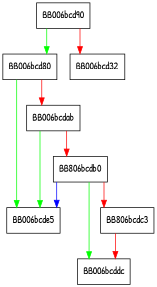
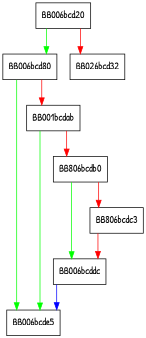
node "BB006bcd90": label "BB006bcd90" -> "BB006bcd20"
node "BB006bcd32": label "BB006bcd32" -> "BB026bcd32"
node "BB006bcdab": label "BB006bcdab" -> "BB001bcdab"
edge "BB806bcdb0" -> "BB006bcde5": now "BB006bcddc" -> "BB006bcde5"
